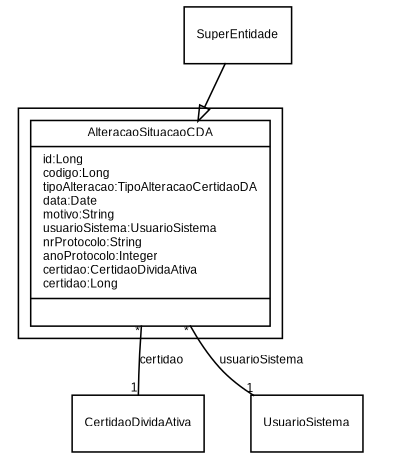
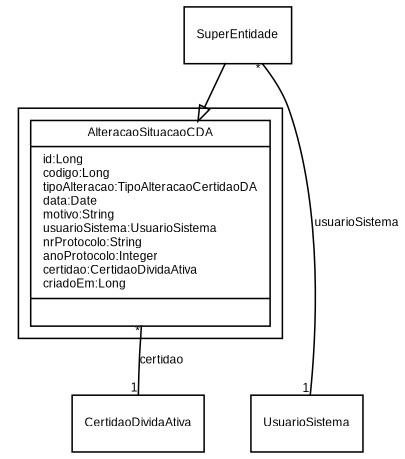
node "AlteracaoSituacaoCDA": text "certidao:Long" -> "criadoEm:Long"
edge "AlteracaoSituacaoCDA" -- "UsuarioSistema": now "SuperEntidade" -- "UsuarioSistema"
